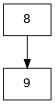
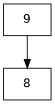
edge "8" -> "9": reversed
